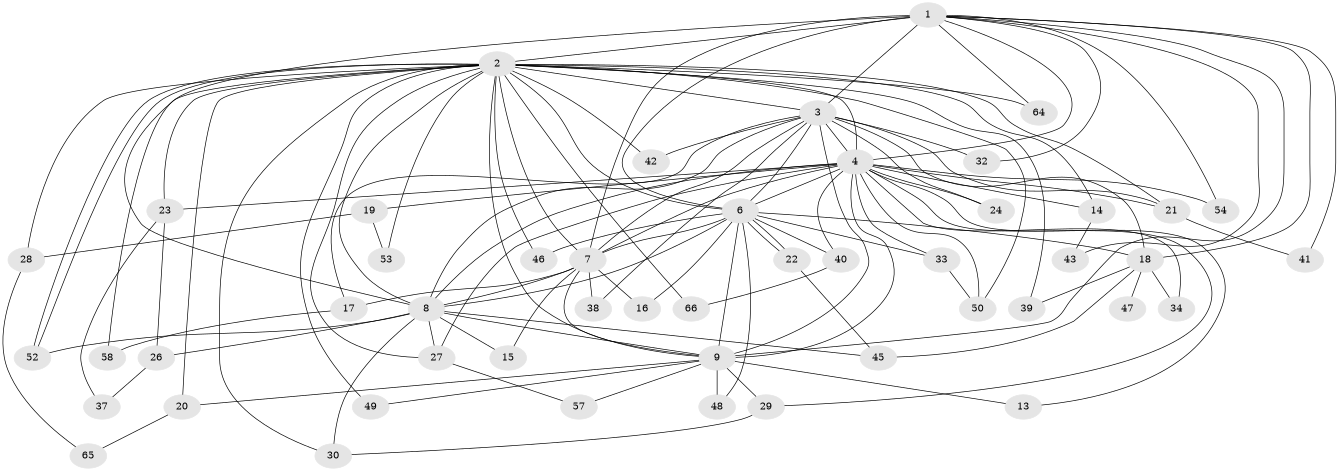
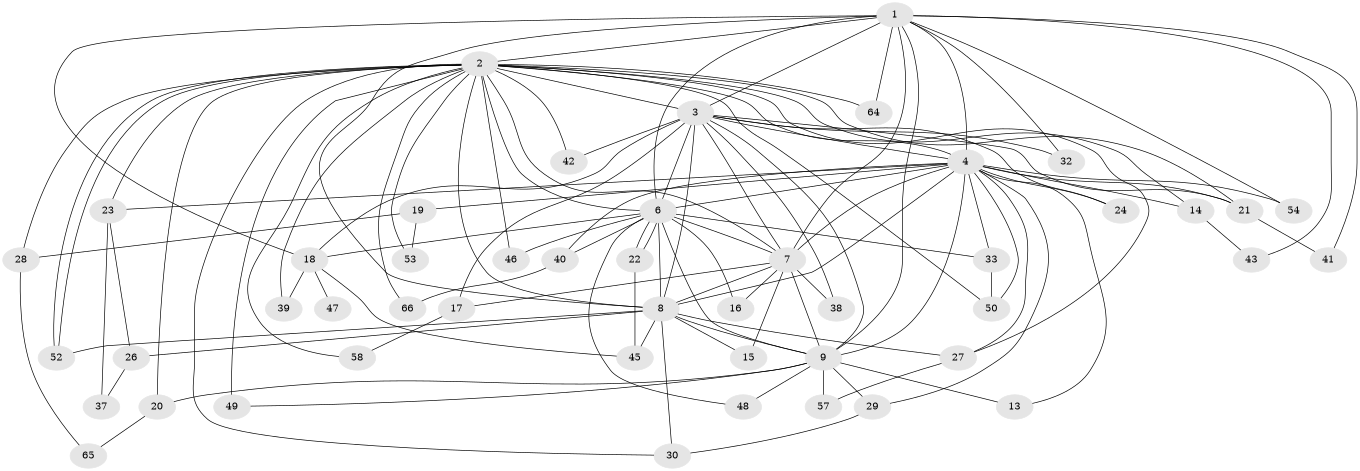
edge "2" -- "9": removed
node "34": removed
